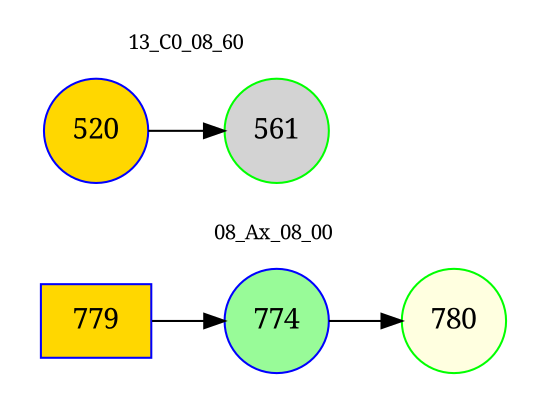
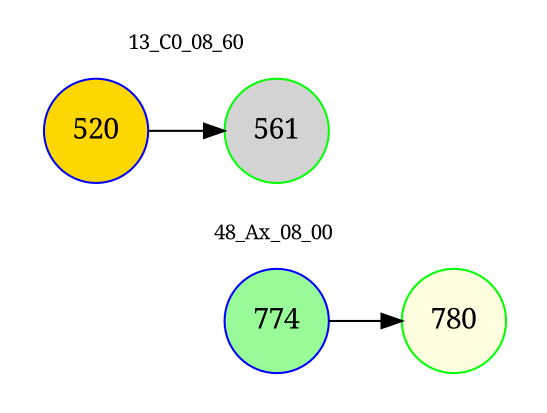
cluster "08_Ax_08_00": label "08_Ax_08_00" -> "48_Ax_08_00"
node "779": removed
